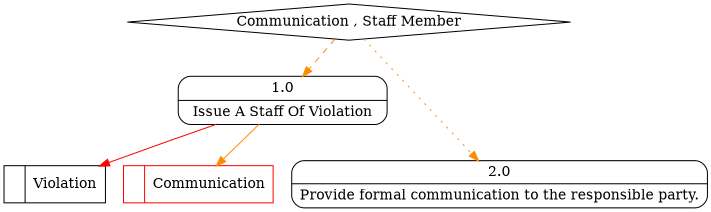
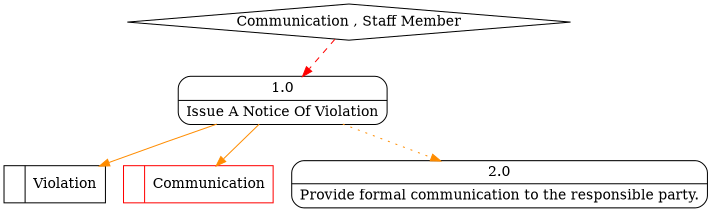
edge "Communication , Staff Member" -> "1.0": color darkorange -> red
edge "Communication , Staff Member" -> "2.0": now "1.0" -> "2.0"
node "1.0": text "Issue A Staff Of Violation" -> "Issue A Notice Of Violation"
edge "1.0" -> "Violation": color red -> darkorange
